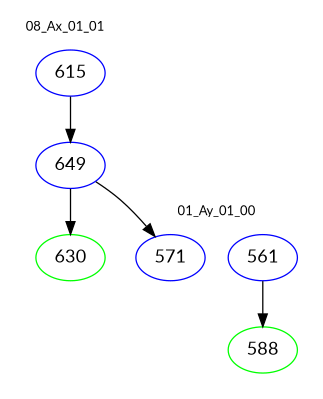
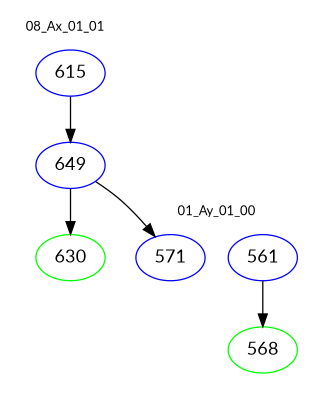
node "588": label "588" -> "568"
